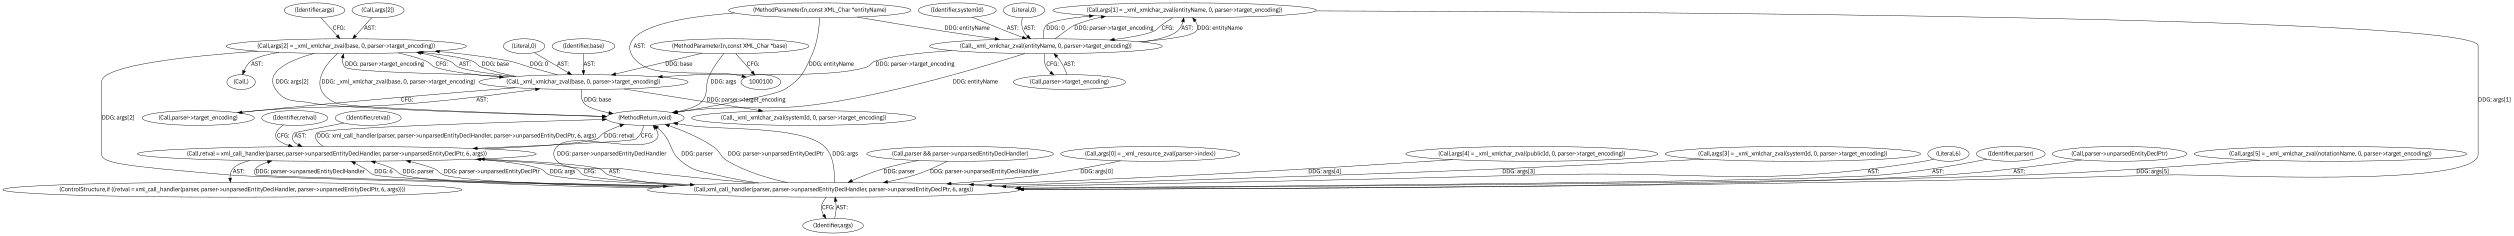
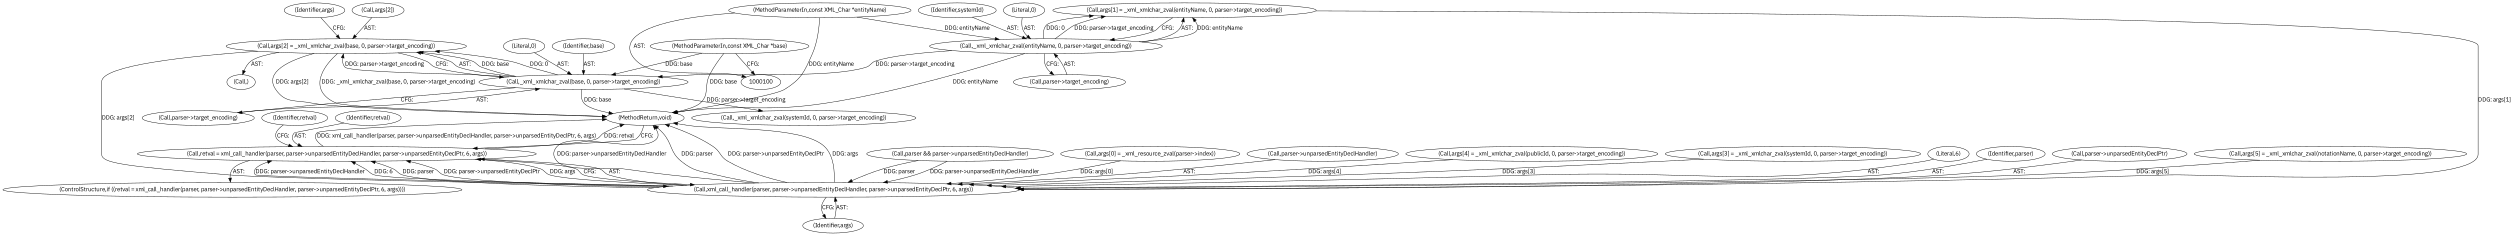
edge "(MethodParameterIn,const XML_Char *base)" -> "(MethodReturn,void)": label "DDG: args" -> "DDG: base"
node "(Call,parser->unparsedEntityDeclHandler)": added
